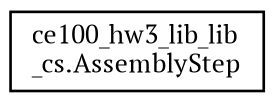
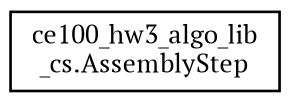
node "ce100_hw3_lib_lib _cs.AssemblyStep": label "ce100_hw3_lib_lib _cs.AssemblyStep" -> "ce100_hw3_algo_lib _cs.AssemblyStep"
